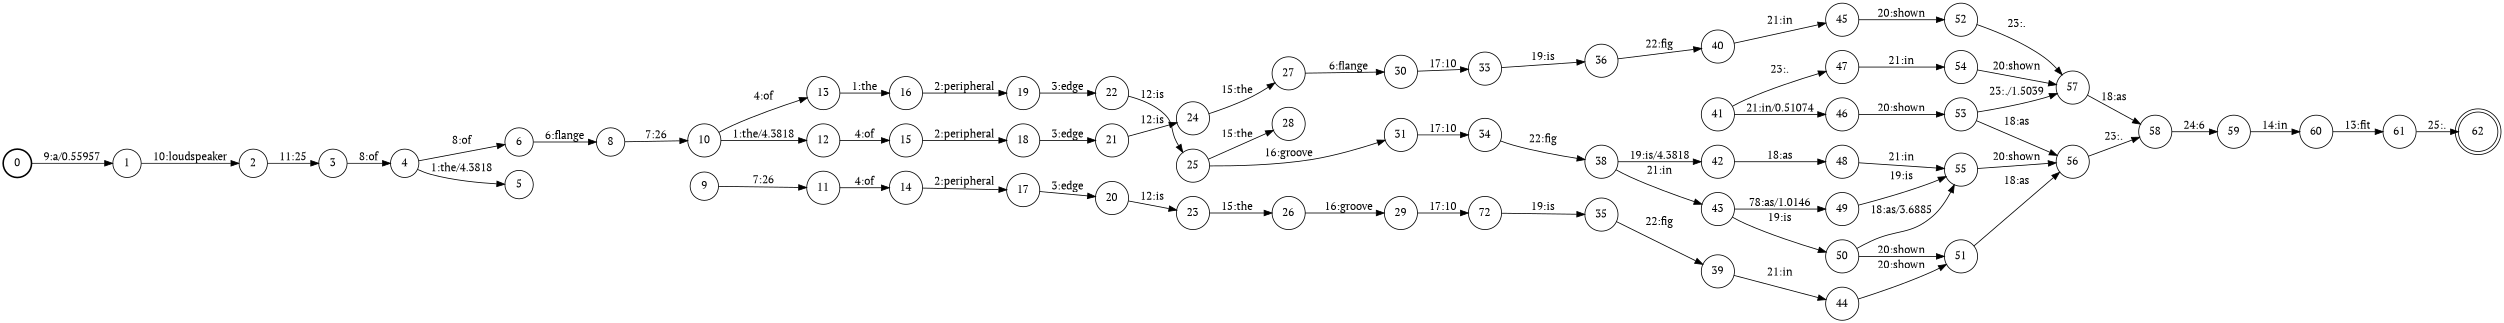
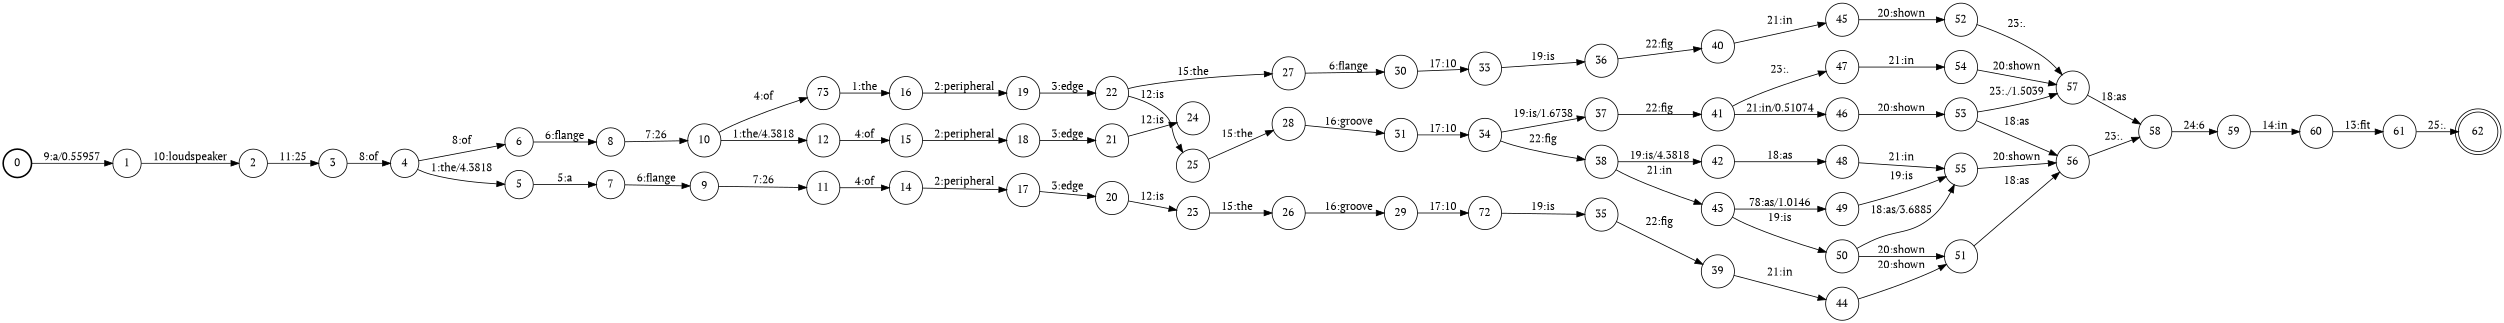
node "13": label "13" -> "73"
edge "24" -> "27": now "22" -> "27"
node "37": added
edge "25" -> "31": now "28" -> "31"
node "7": added
